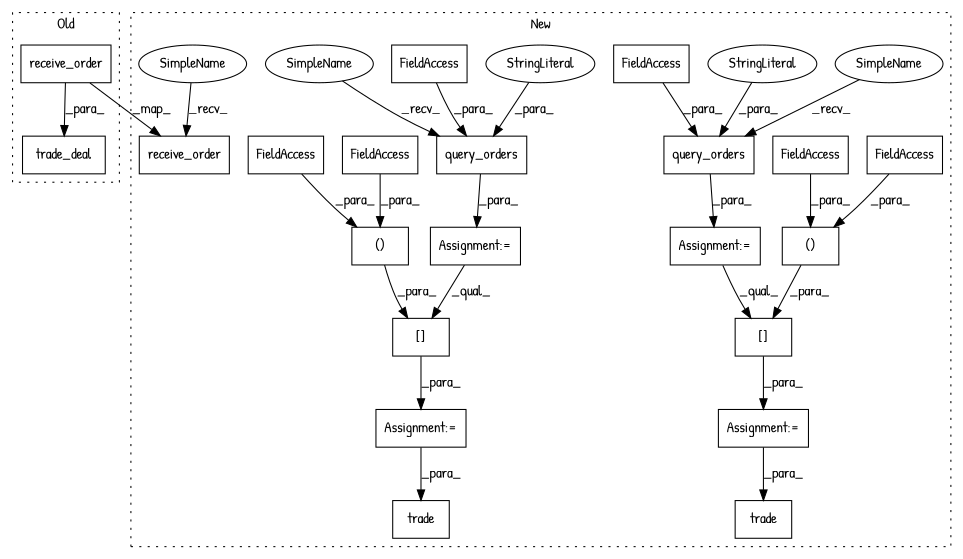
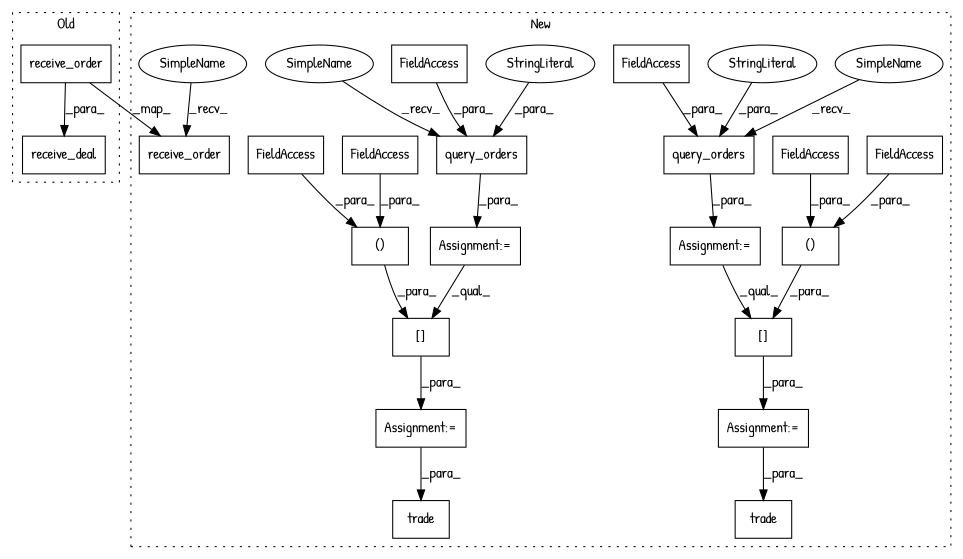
node "trade_deal": label "trade_deal" -> "receive_deal"
